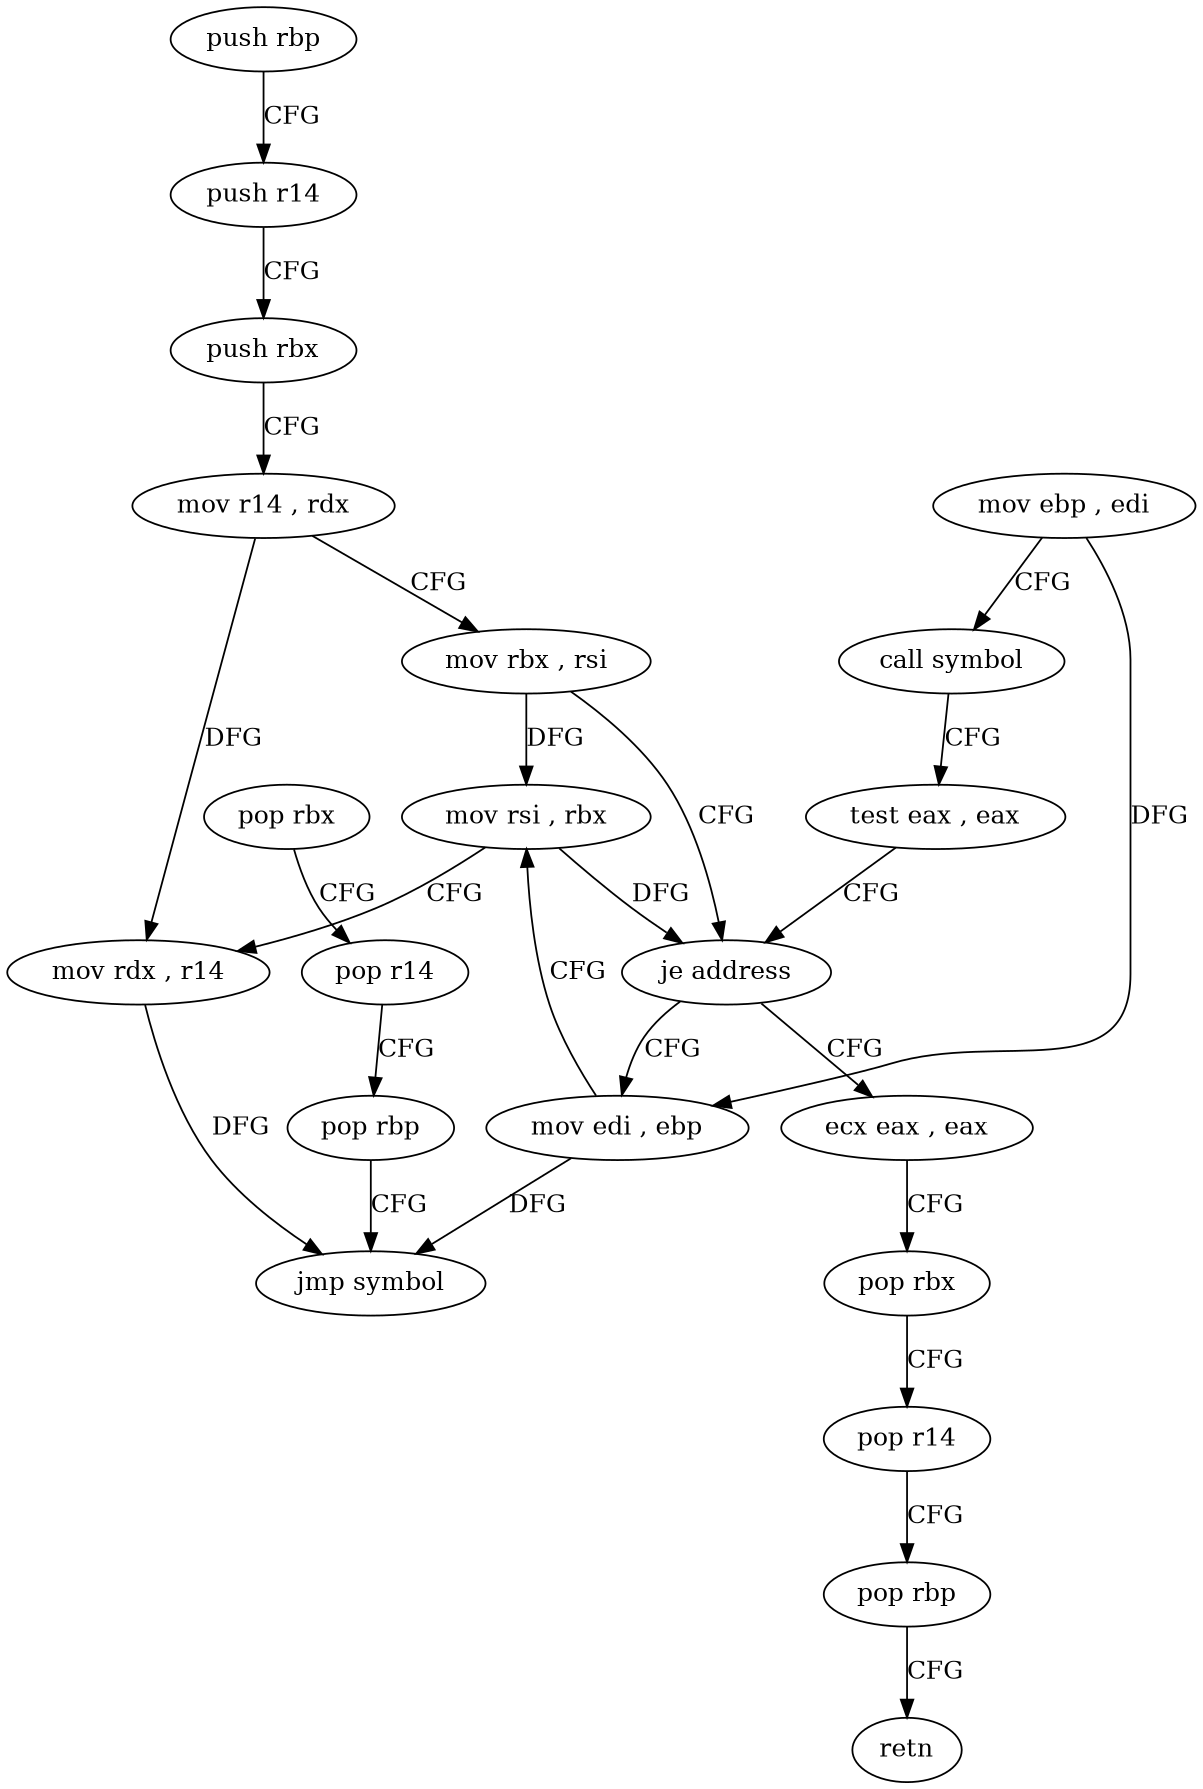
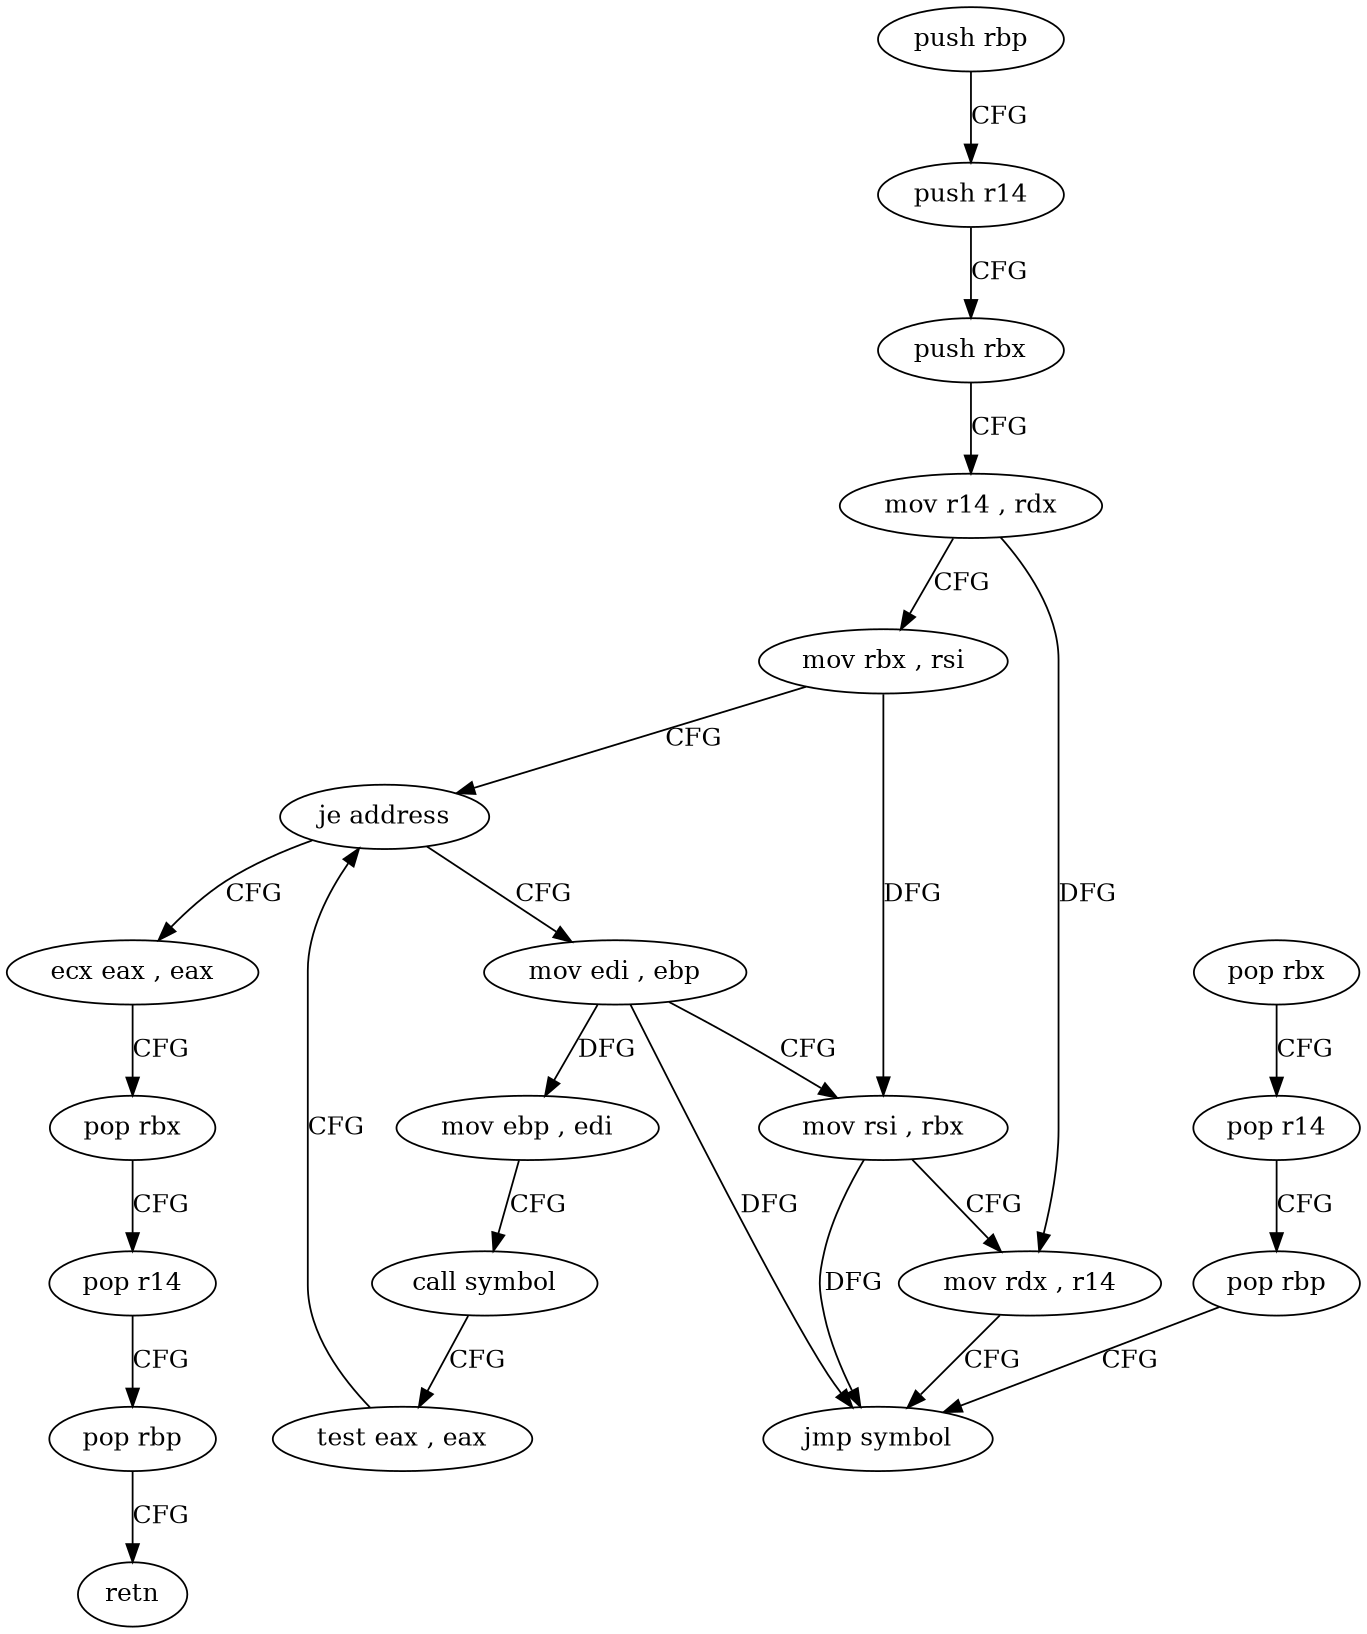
edge "mov rsi , rbx" -> "je address": now "mov rsi , rbx" -> "jmp symbol"
edge "mov ebp , edi" -> "mov edi , ebp": reversed
edge "mov rdx , r14" -> "jmp symbol": label "DFG" -> "CFG"
